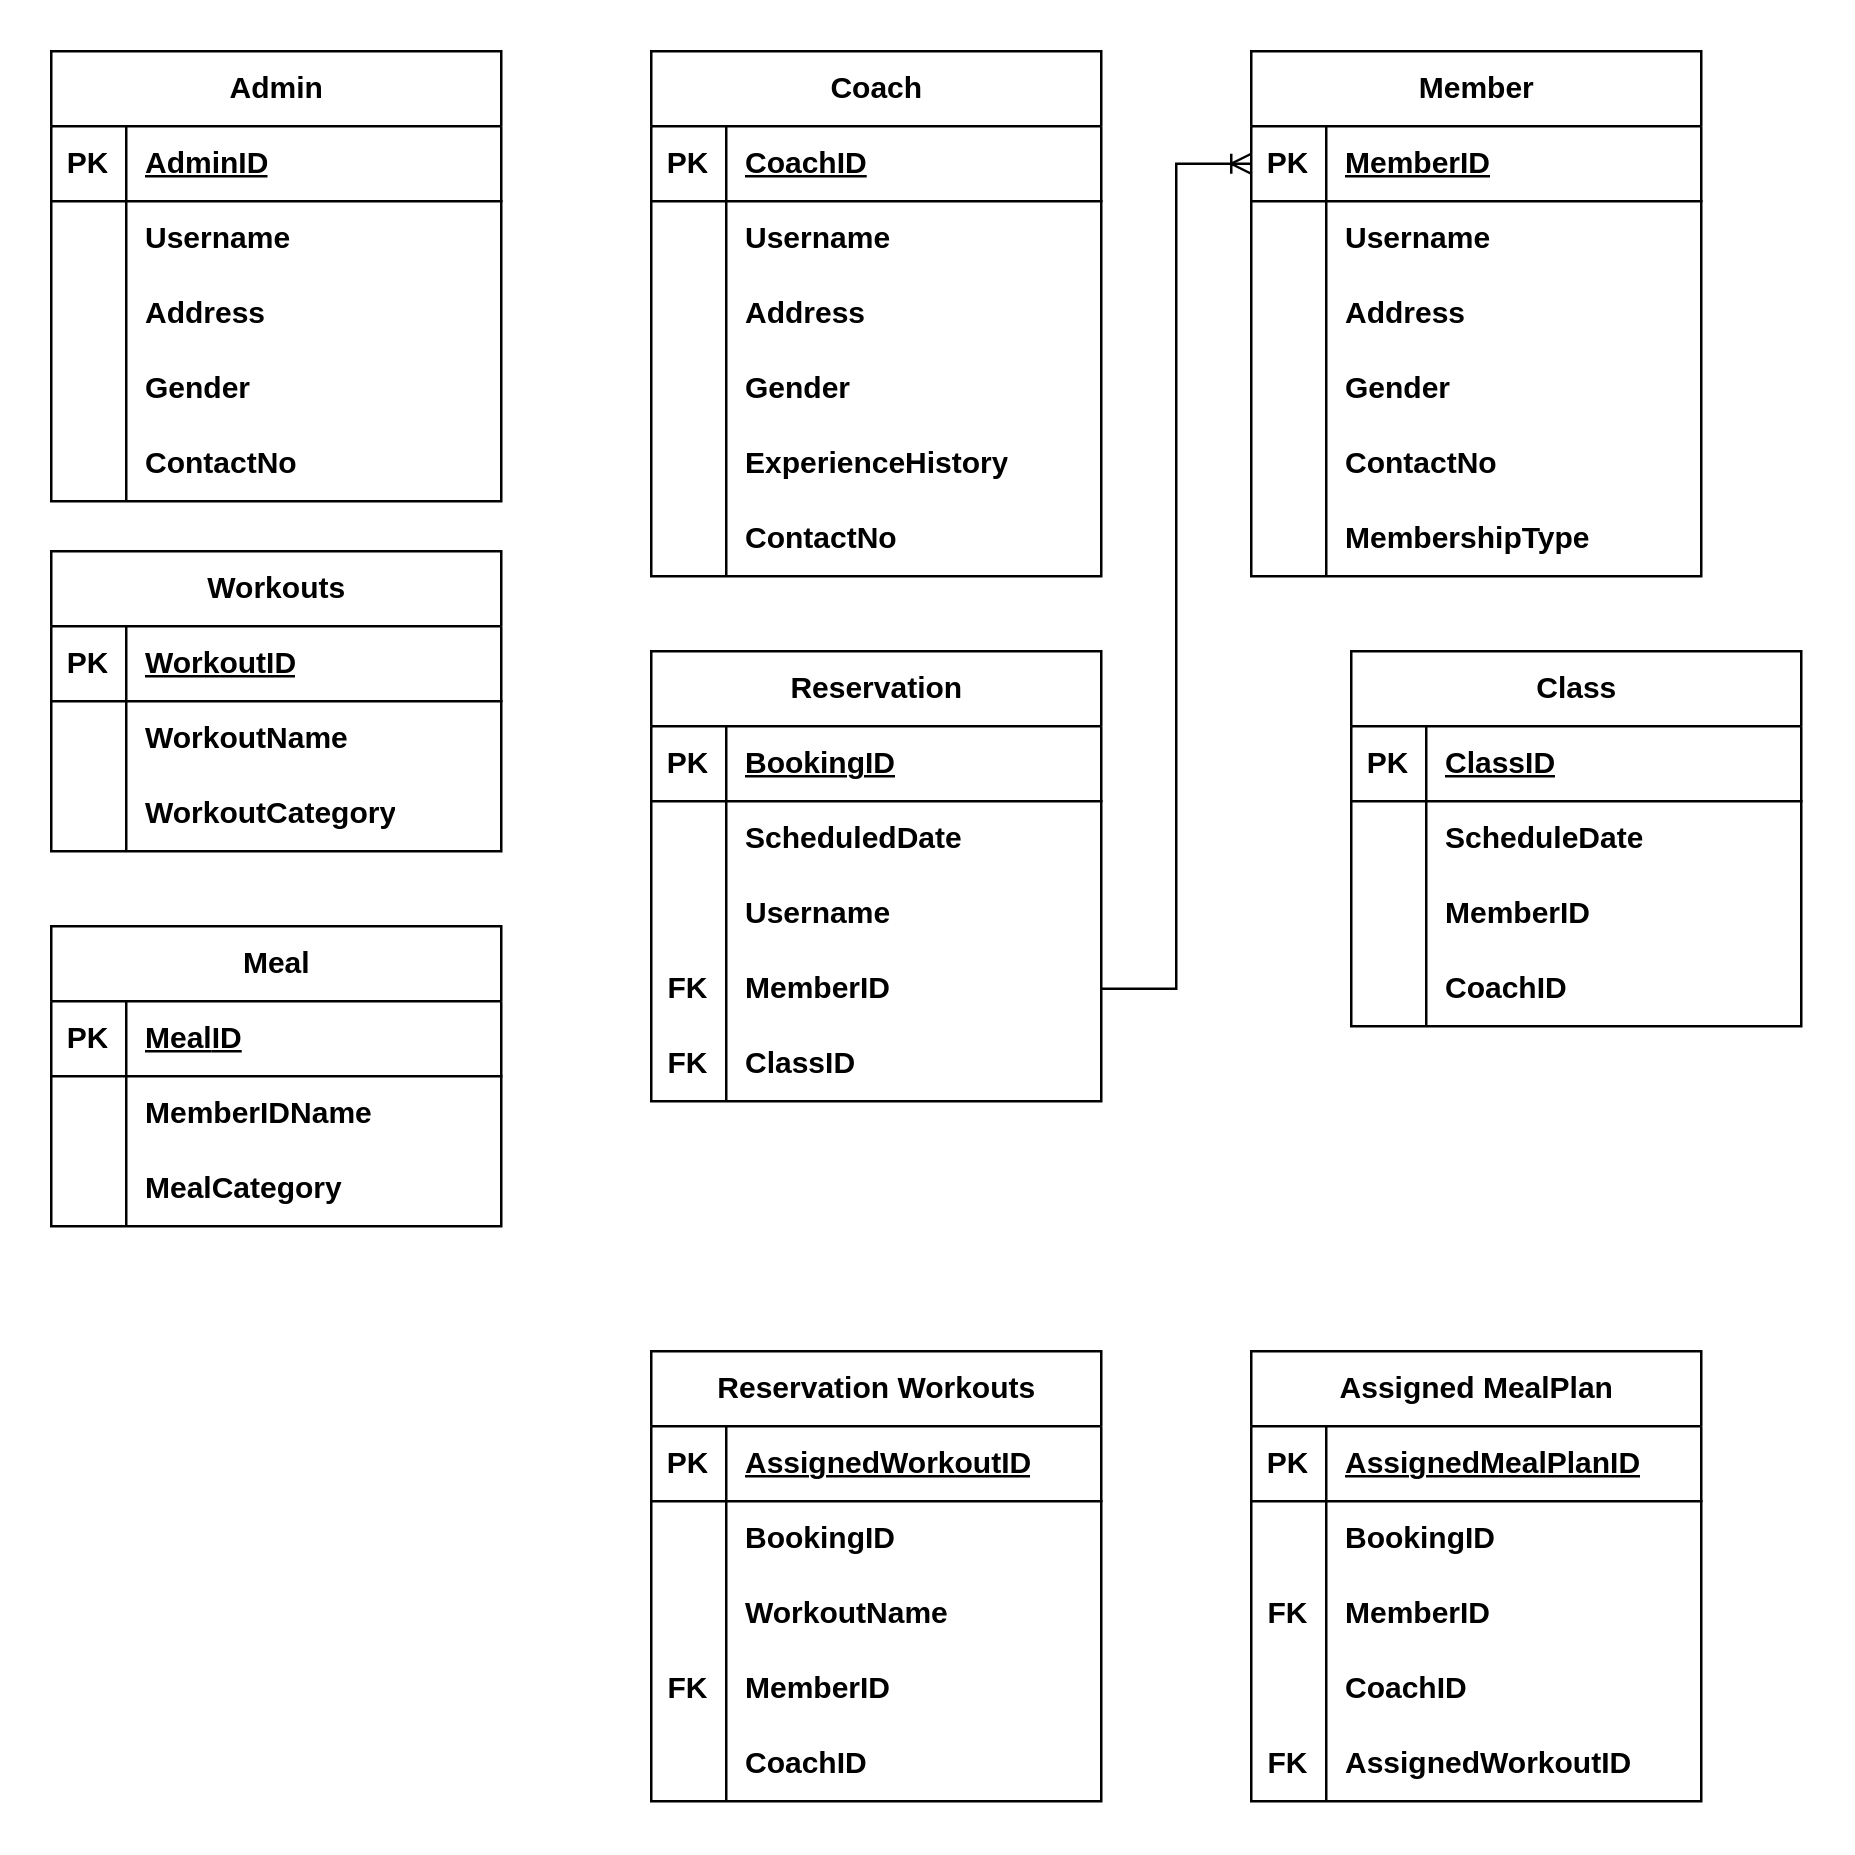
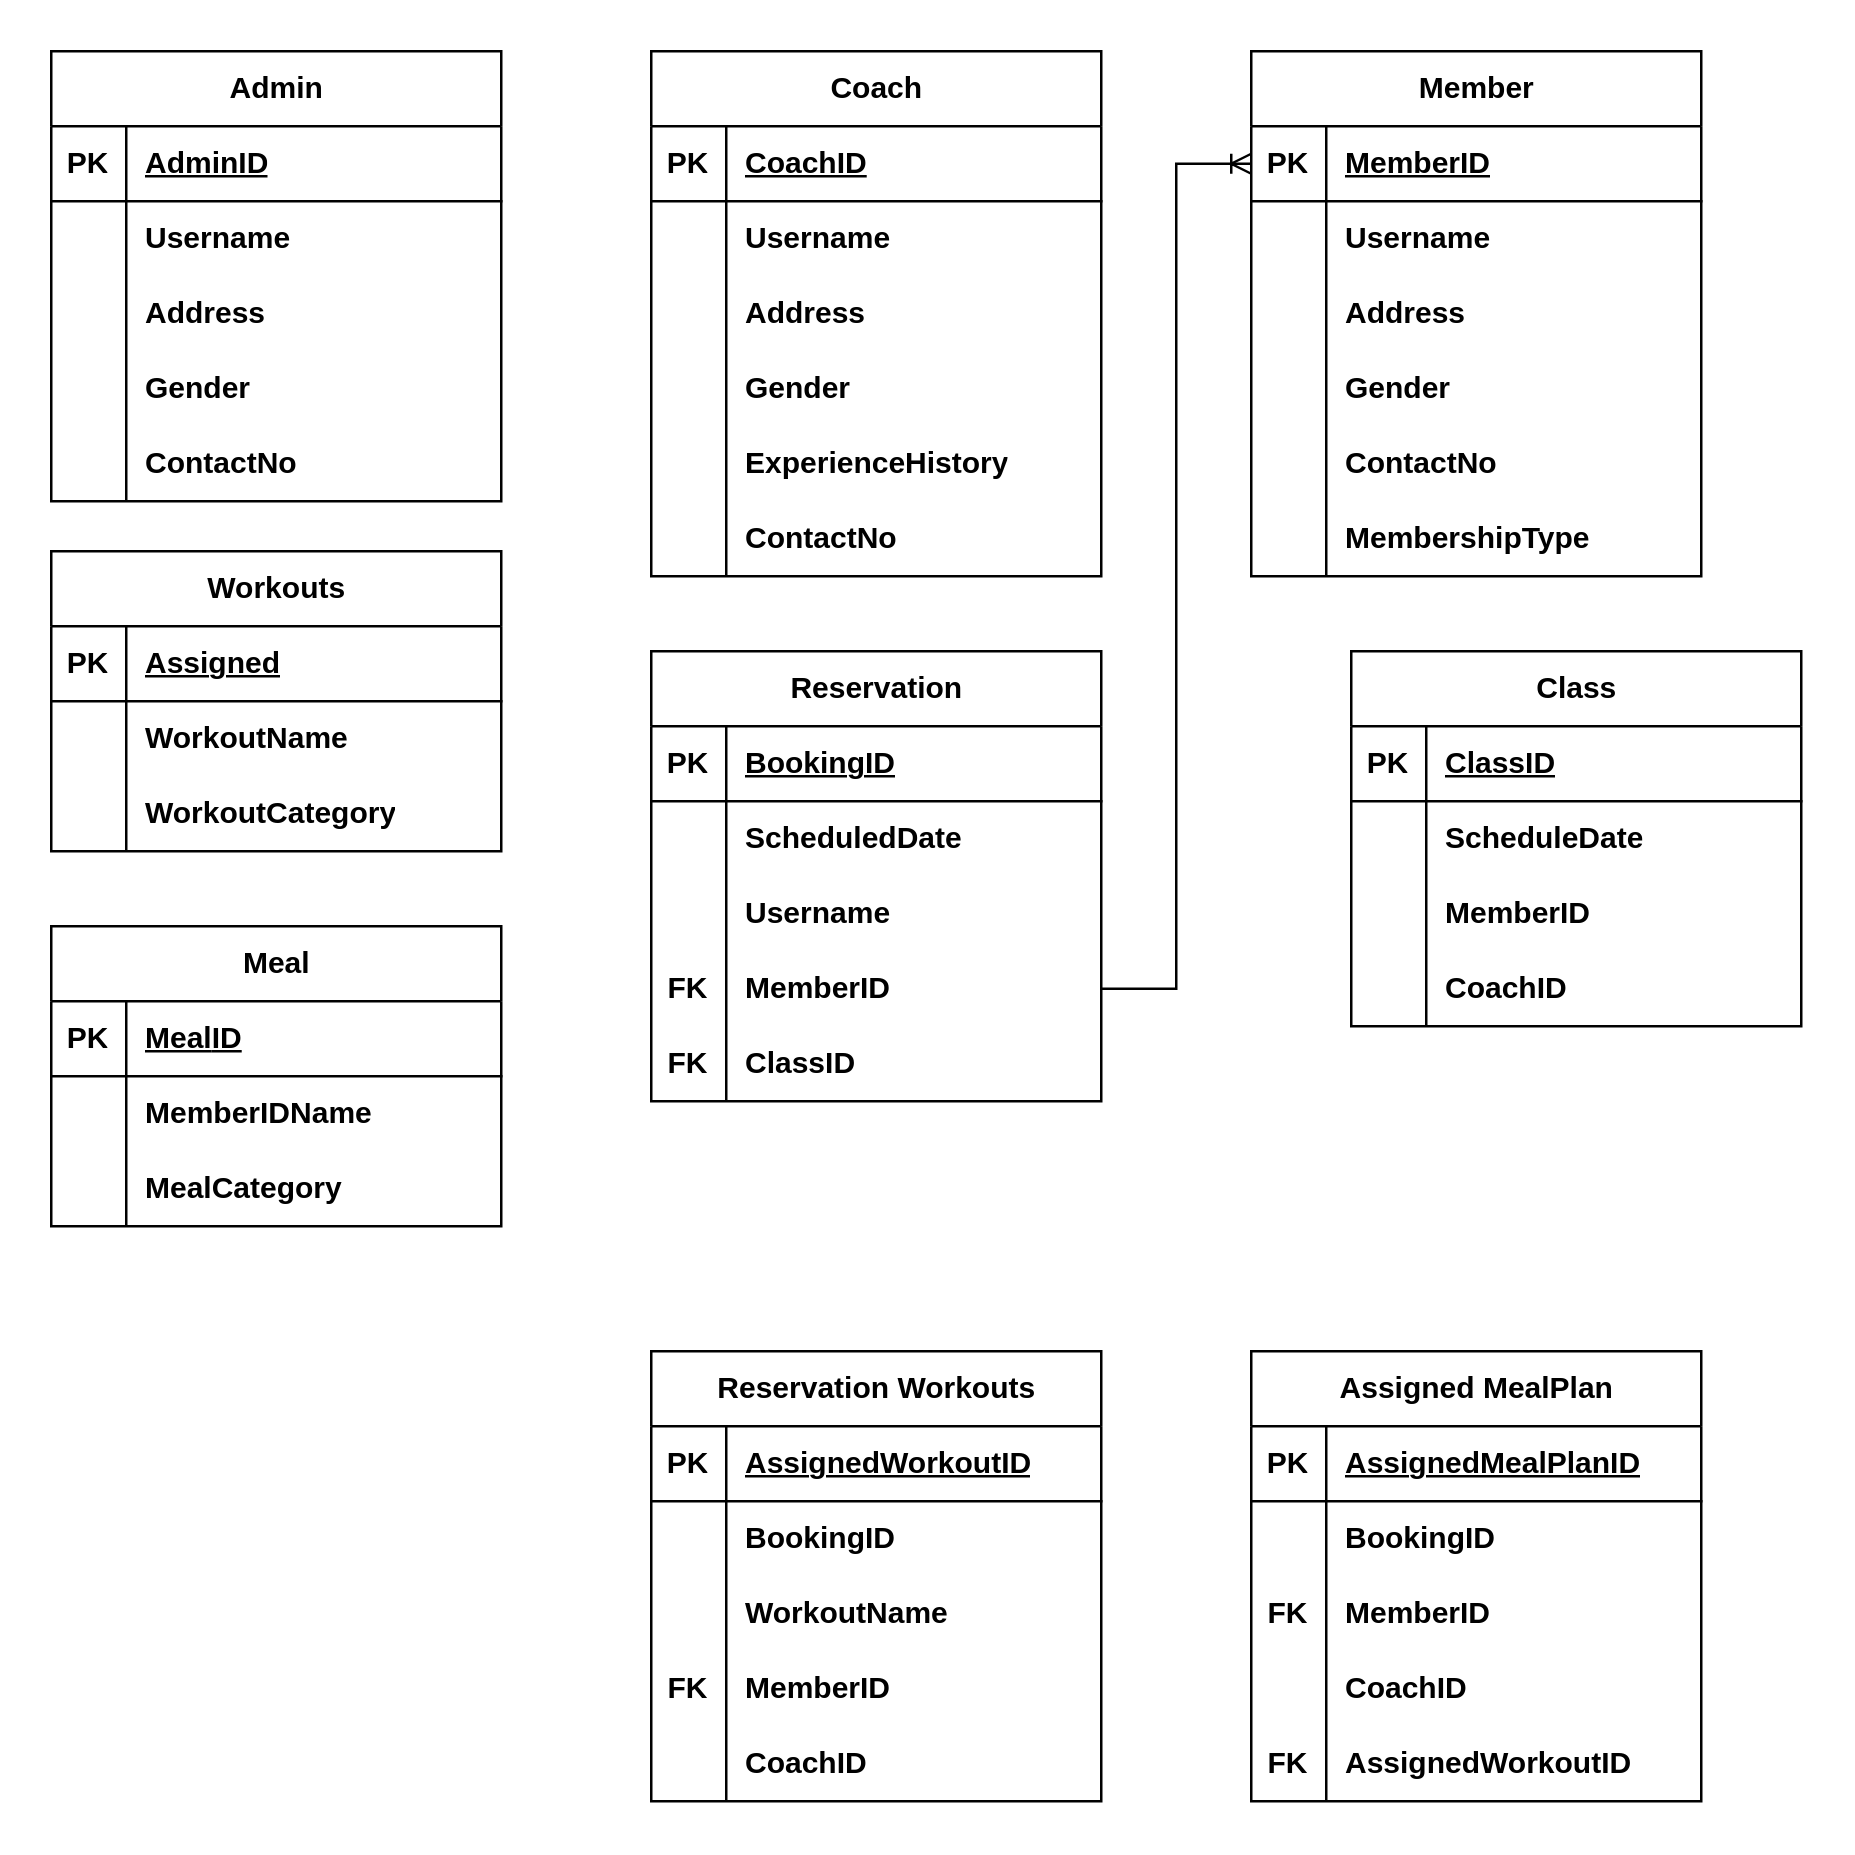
node "WorkoutID": label "WorkoutID" -> "Assigned"
